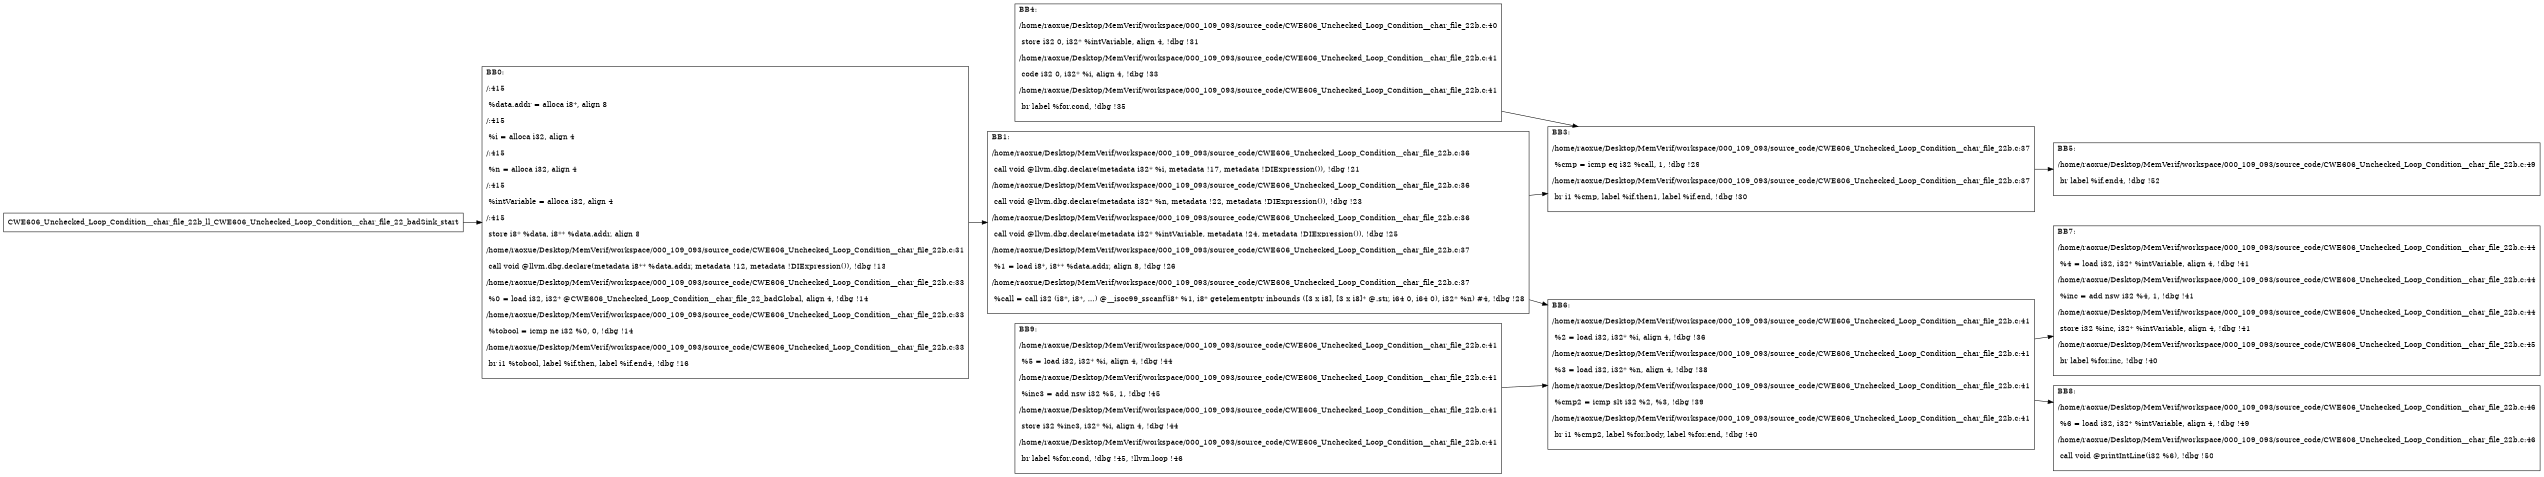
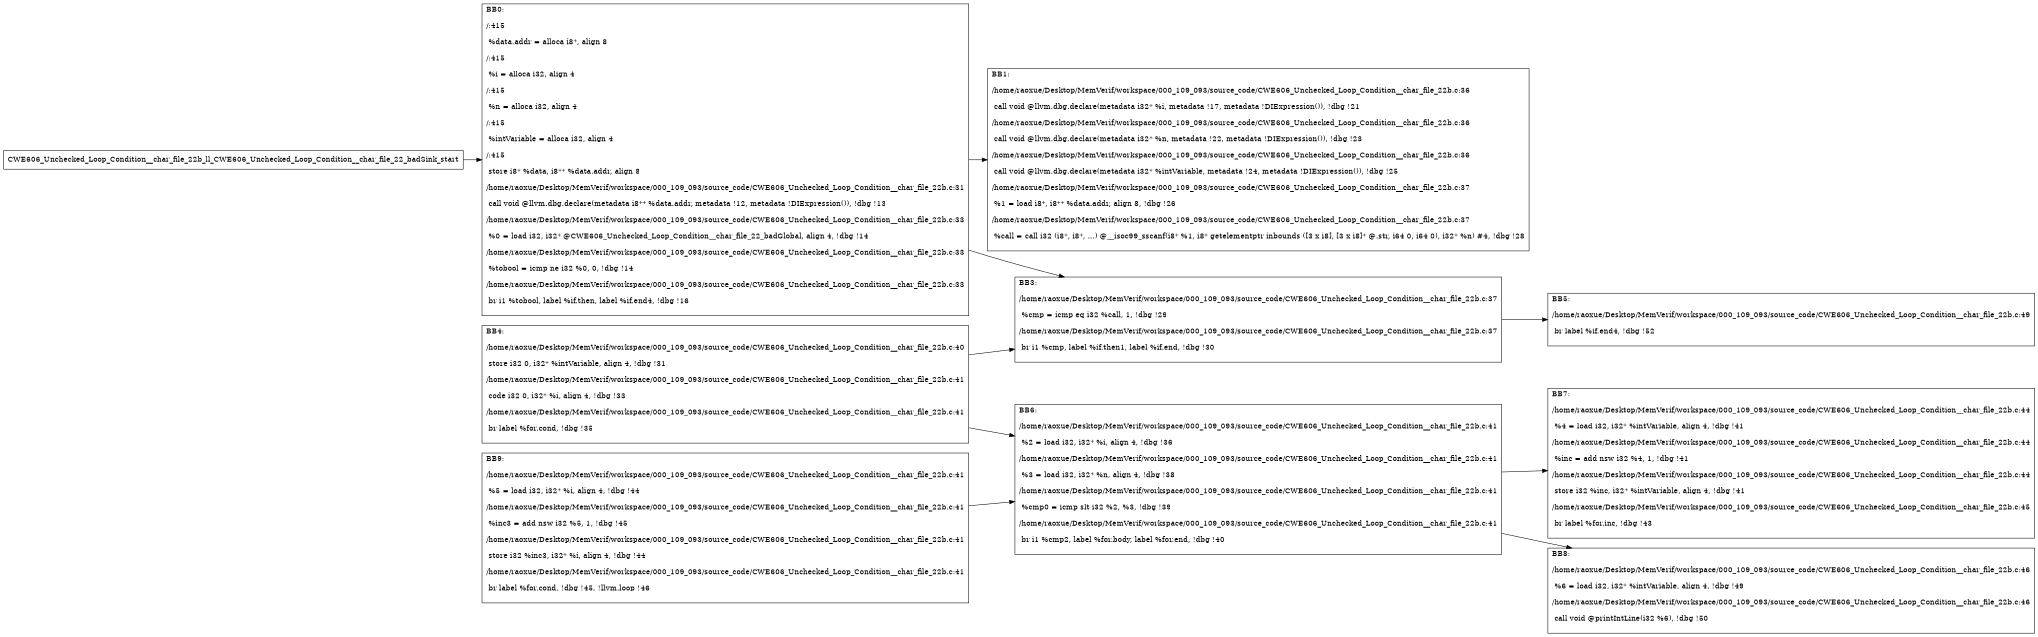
edge "BB1:" -> "BB3:": now "BB0:" -> "BB3:"
edge "BB1:" -> "BB6:": now "BB4:" -> "BB6:"
node "BB7:": text "br label %for.inc, !dbg !40" -> "br label %for.inc, !dbg !43"
node "BB6:": text "%cmp2 = icmp slt i32 %2, %3, !dbg !39" -> "%cmp0 = icmp slt i32 %2, %3, !dbg !39"
